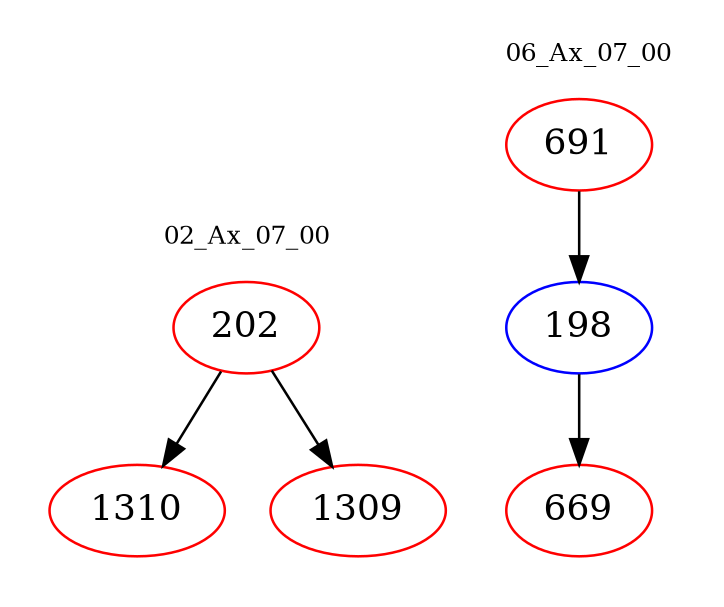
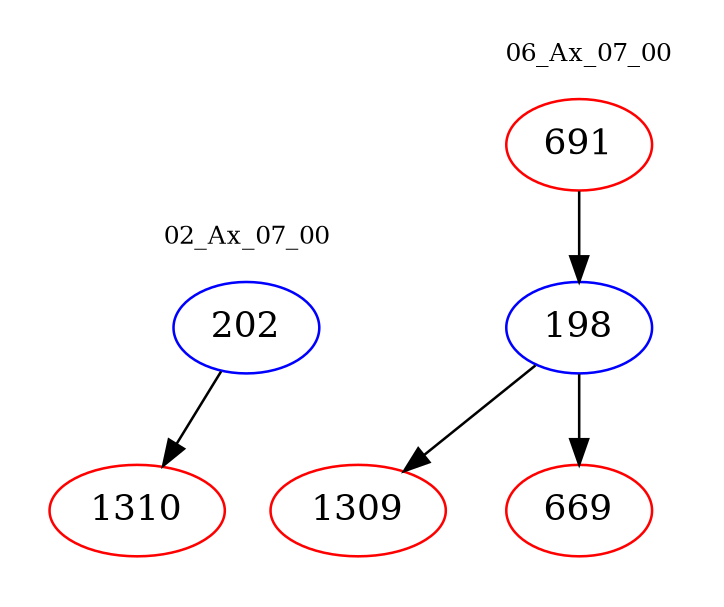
node "202": color red -> blue
edge "202" -> "1309": now "198" -> "1309"
